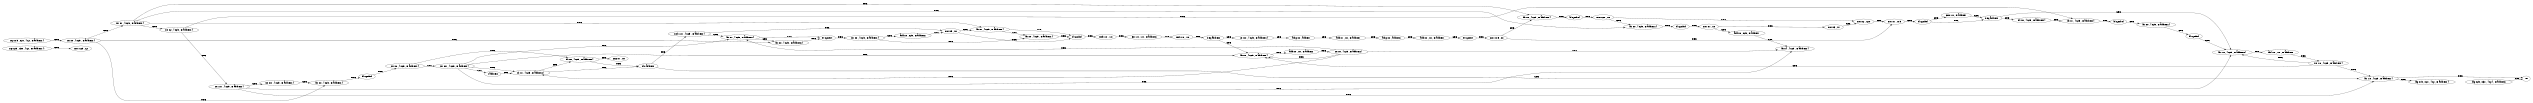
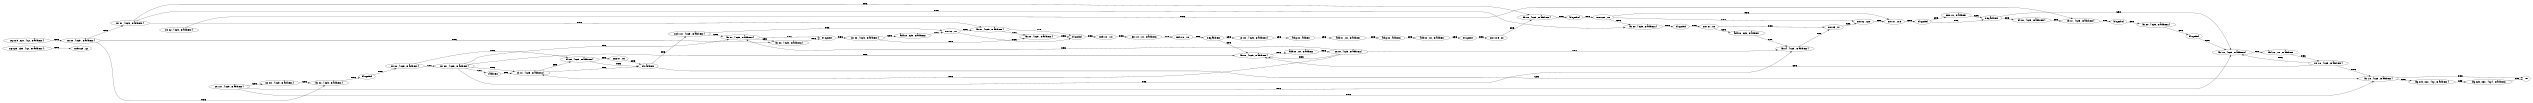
edge "str x1 , [ x29 , # address ]" -> "str x2 , [ x29 , # address ]": removed, label "CFG"
node "mov x9 , x0": label "mov x9 , x0" -> "mov x2 , x0"
edge "ldr x4 , [ x29 , # address ]" -> "mov x3 , x1": added, label "CFG"
edge "mov x19 , x0" -> "mov x1 , x19": now "mov x20 , x0" -> "mov x1 , x19"
node "mov x29 , sp": label "mov x29 , sp" -> "uxtb x29 , sp"
edge "str x2 , [ x29 , # address ]" -> "str wzr , [ x29 , # address ]": removed, label "CFG"
edge "cmp x1 , x0" -> "b.lo address": added, label "CFG"
edge "ldp x19 , x20 , [ sp , # address ]" -> "ldp x29 , x30 , [ sp ] , # address": added, label "CFG"
